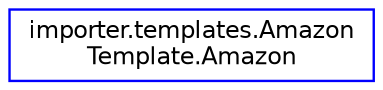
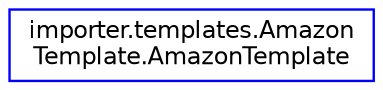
node "importer.templates.Amazon Template.Amazon": label "importer.templates.Amazon Template.Amazon" -> "importer.templates.Amazon Template.AmazonTemplate"
